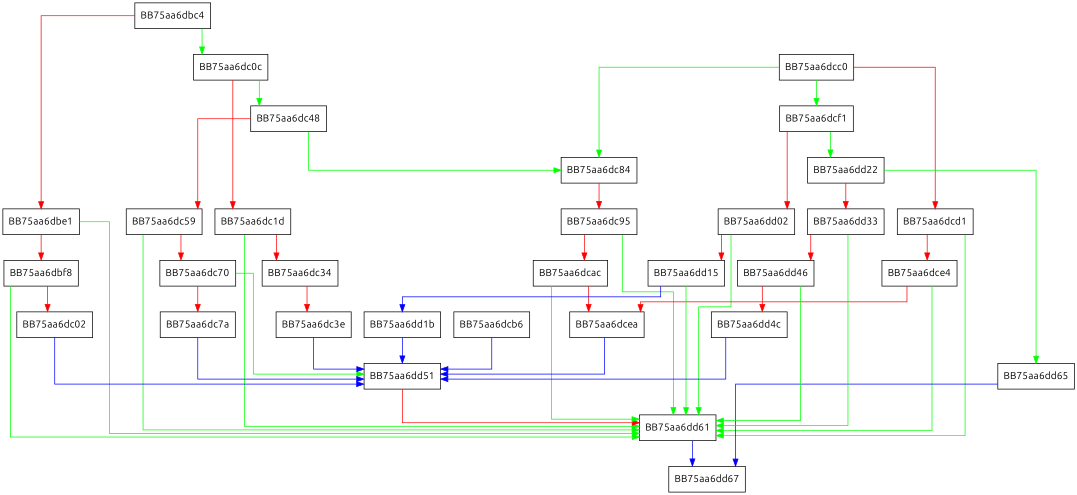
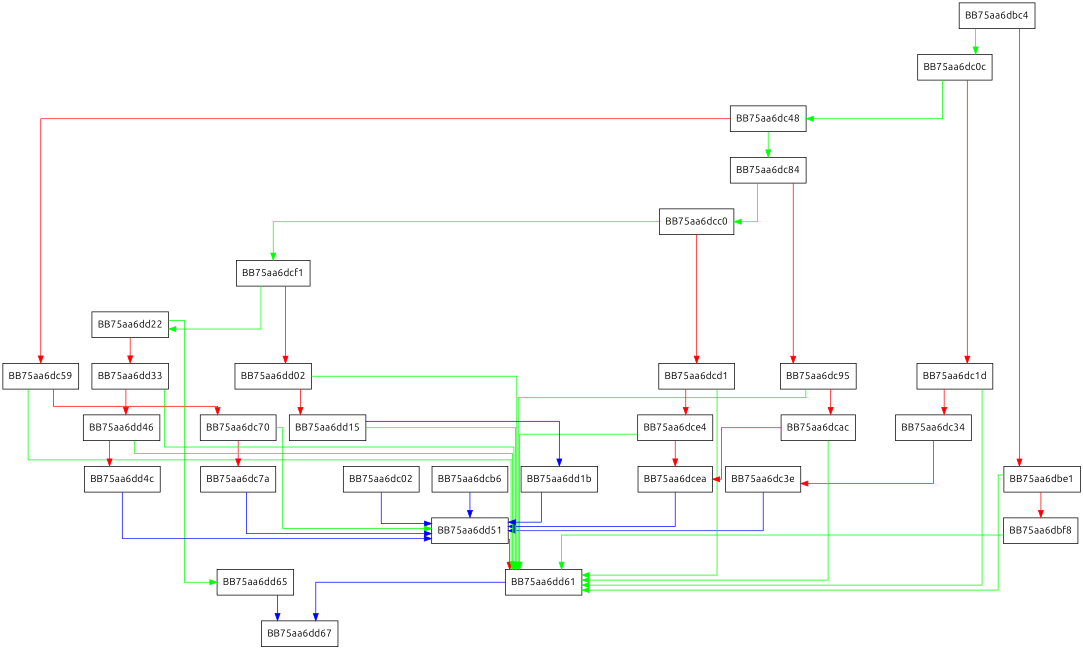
edge "BB75aa6dcc0" -> "BB75aa6dc84": reversed
edge "BB75aa6dbf8" -> "BB75aa6dc02": removed
